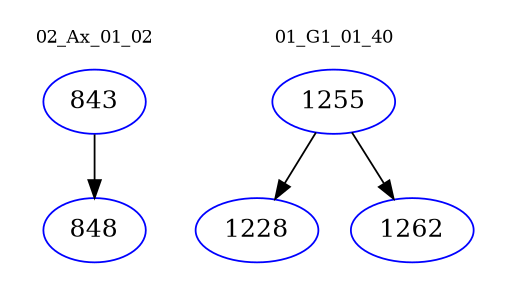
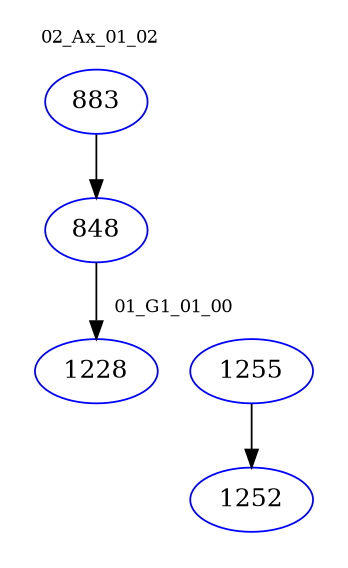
cluster "01_G1_01_40": label "01_G1_01_40" -> "01_G1_01_00"
node "843": label "843" -> "883"
edge "1255" -> "1228": now "848" -> "1228"
node "1262": label "1262" -> "1252"
